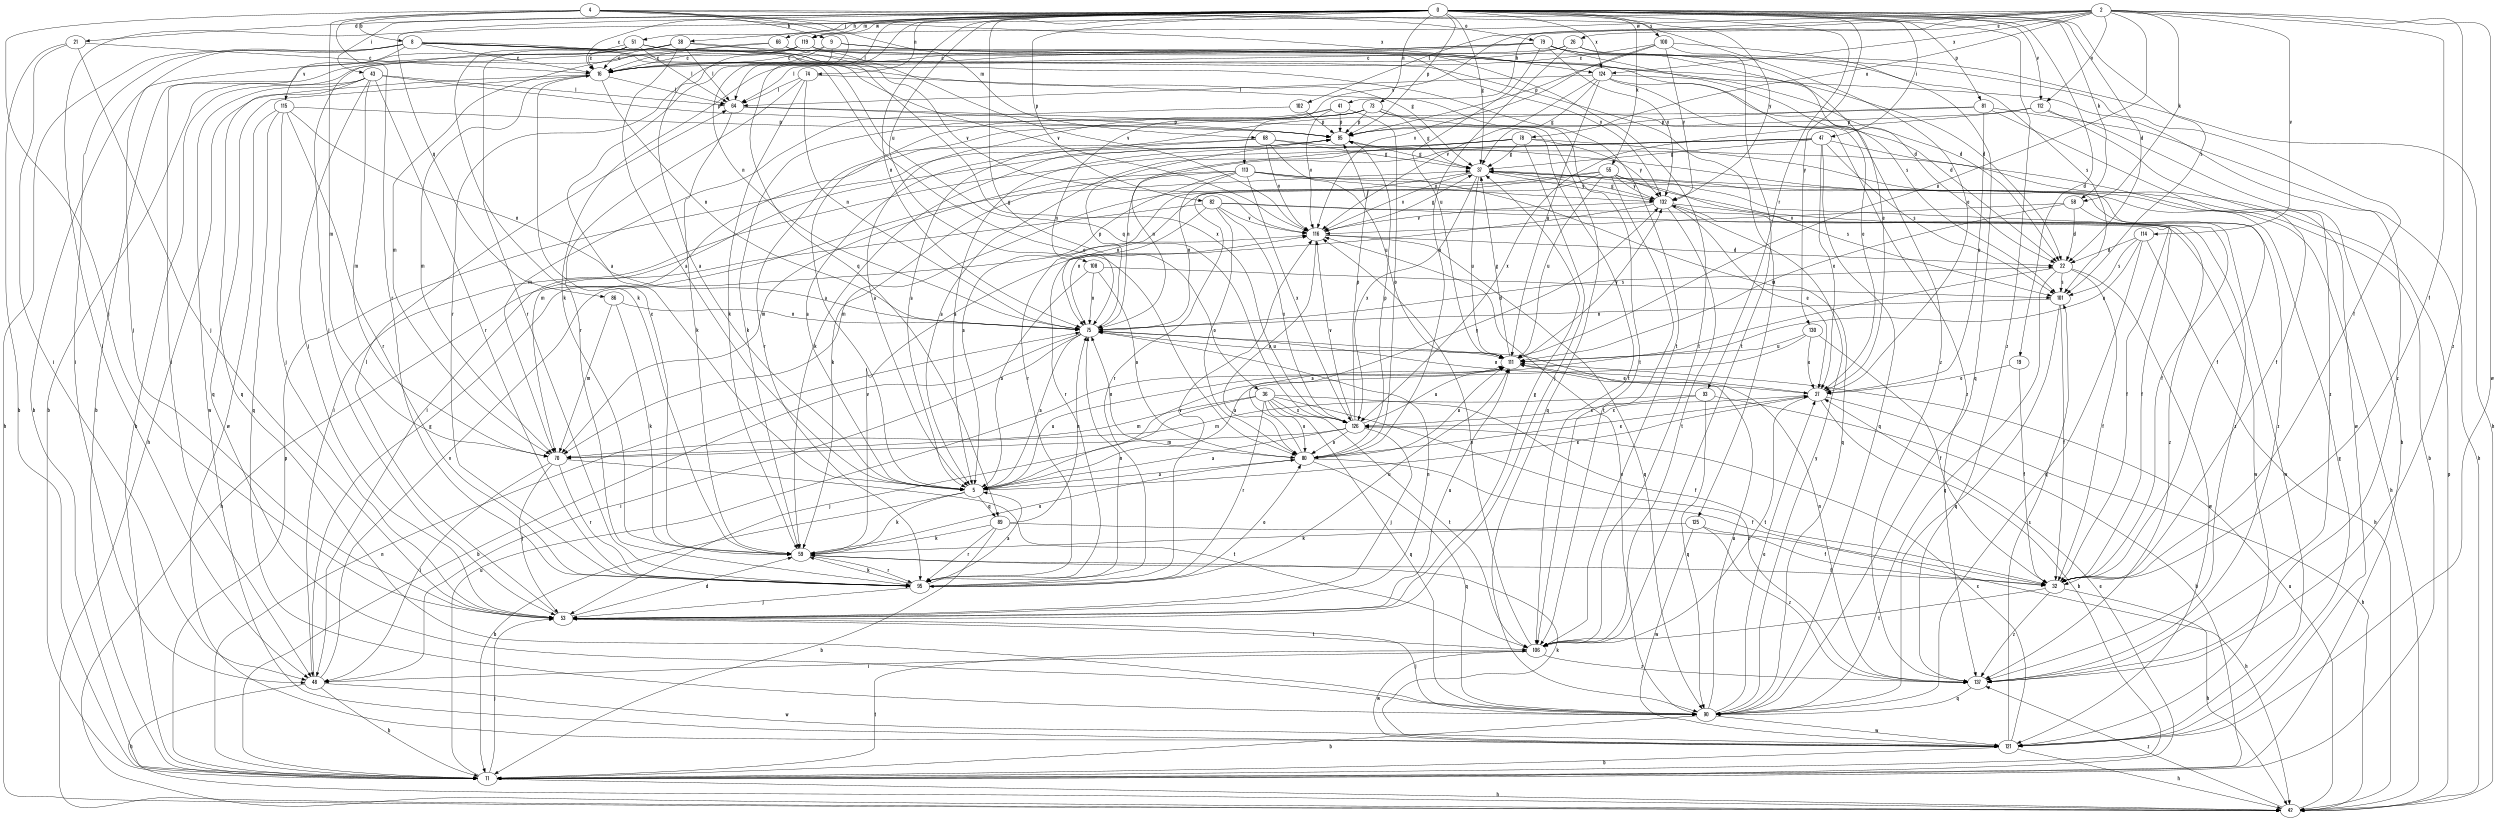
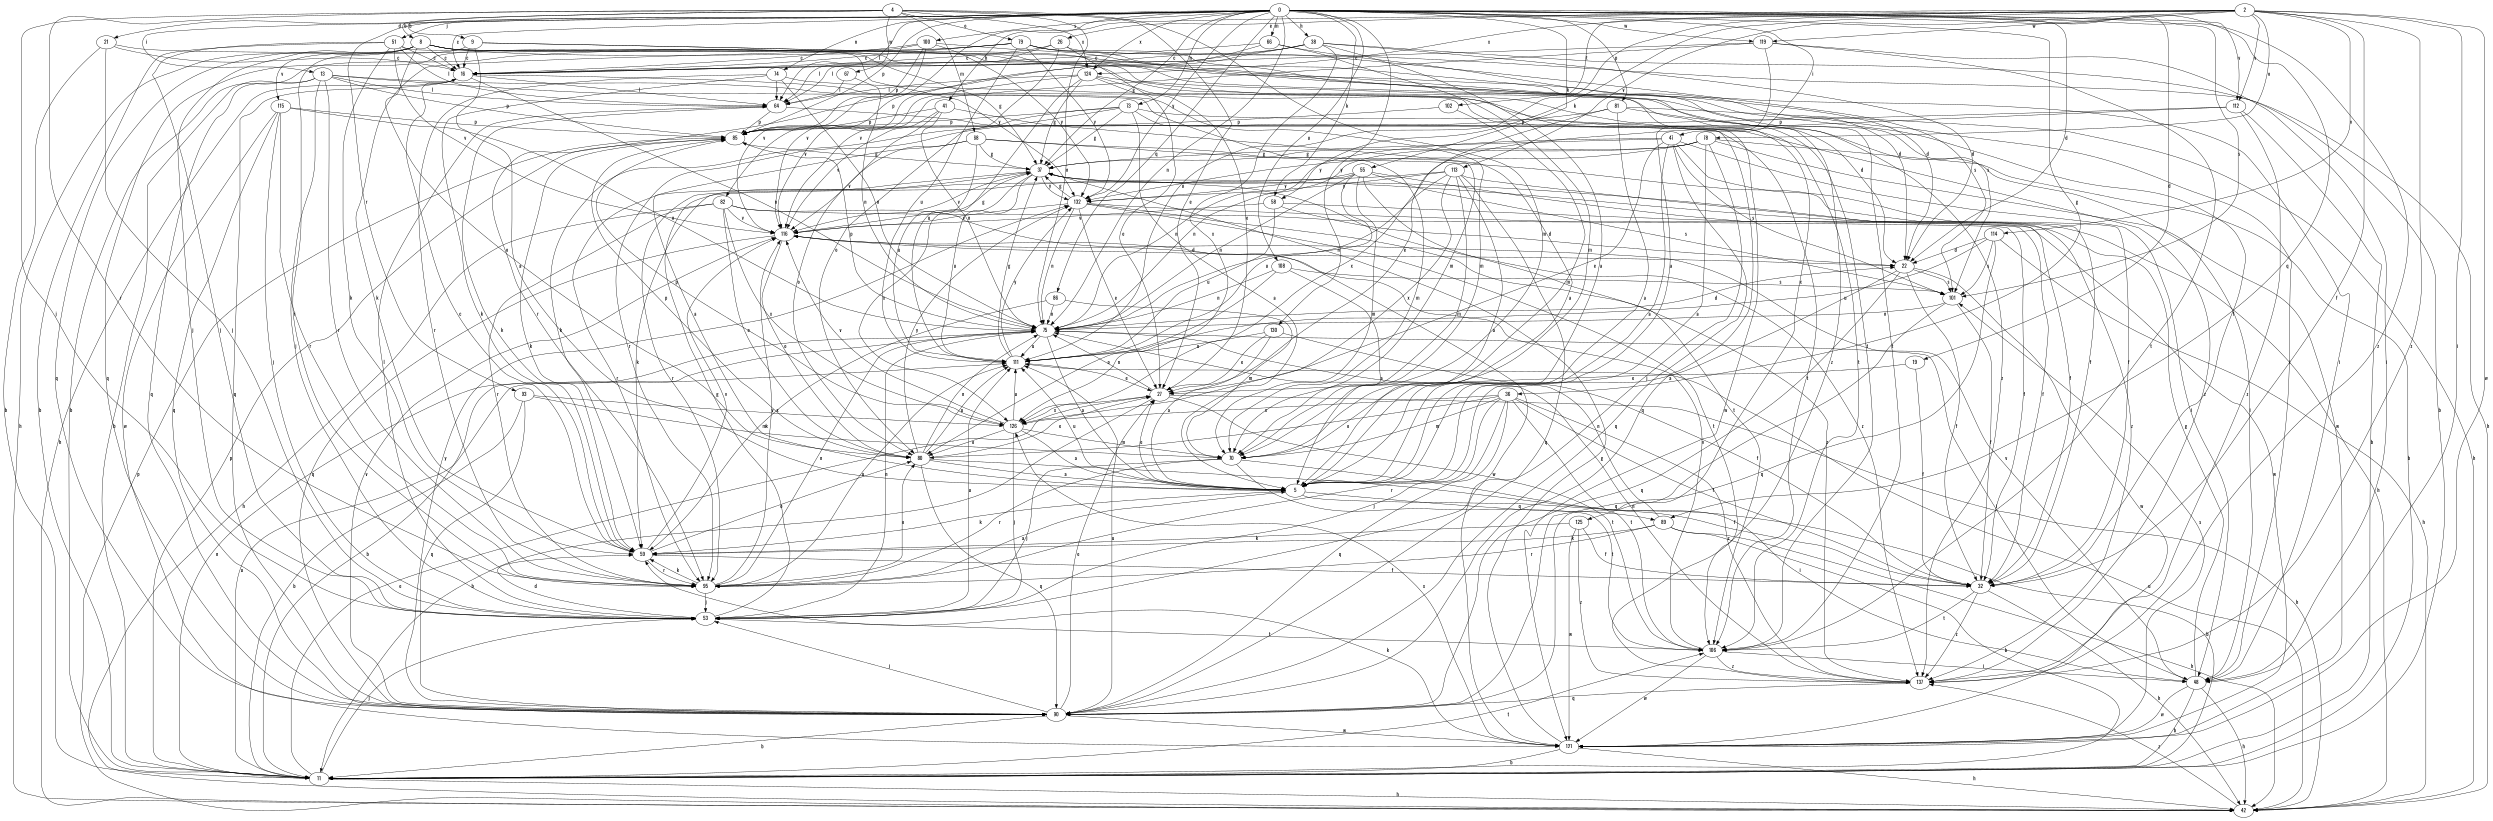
node "43": label "43" -> "13"
node "67": added
edge "8" -> "126": now "8" -> "90"
